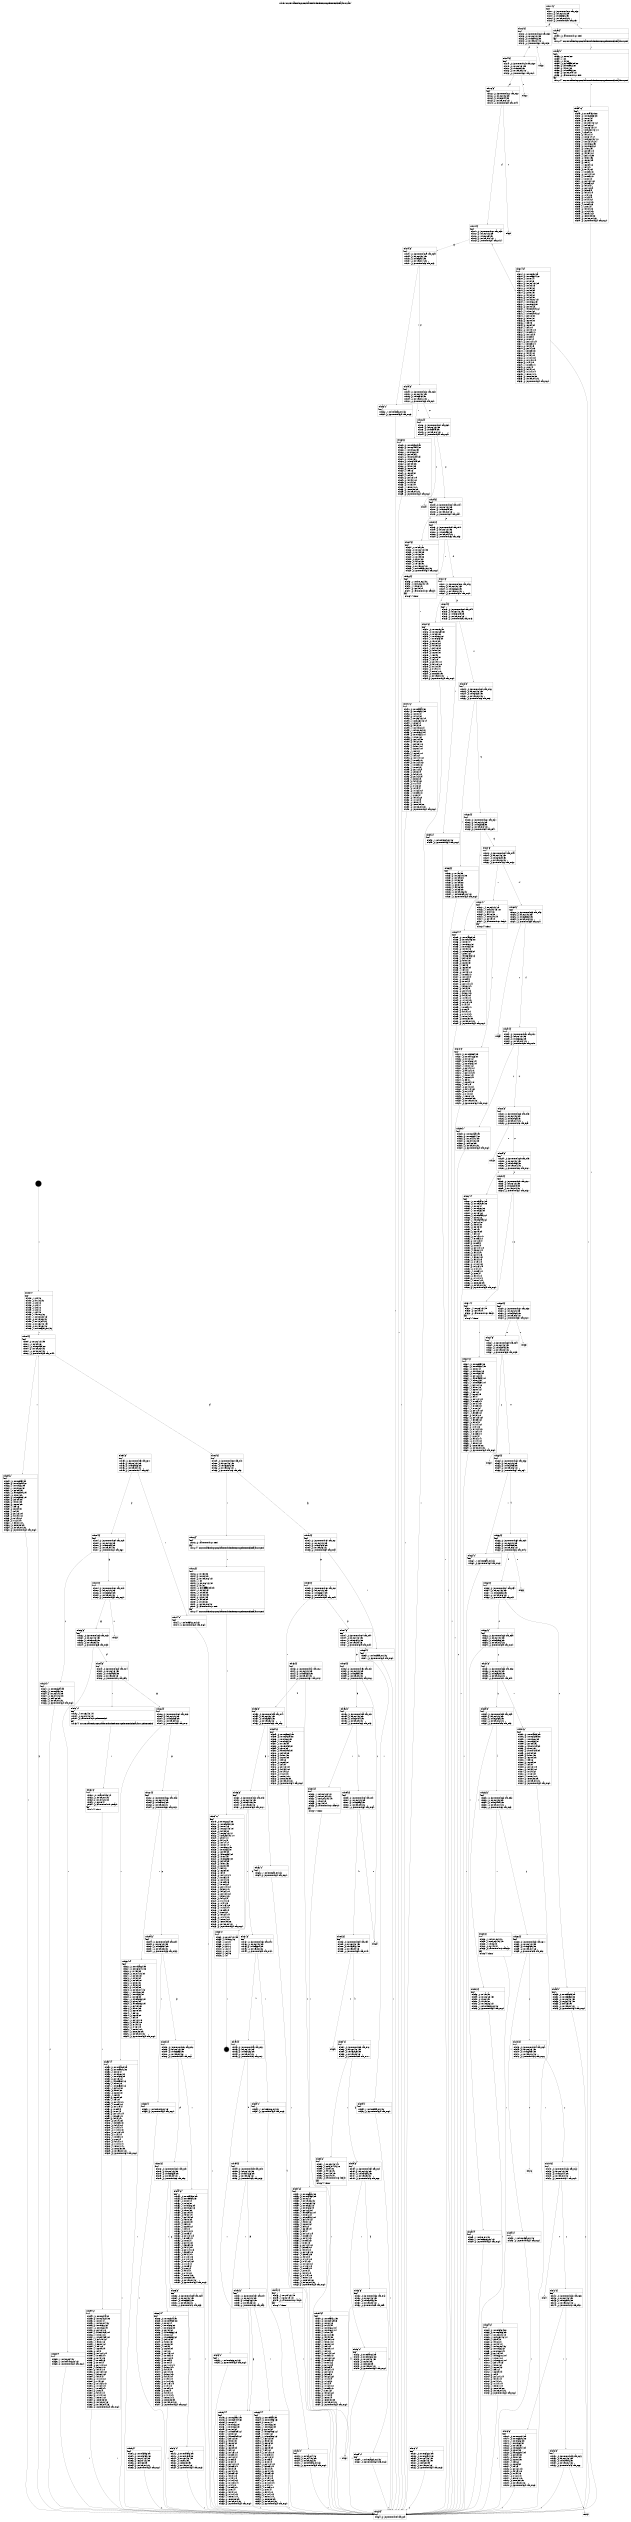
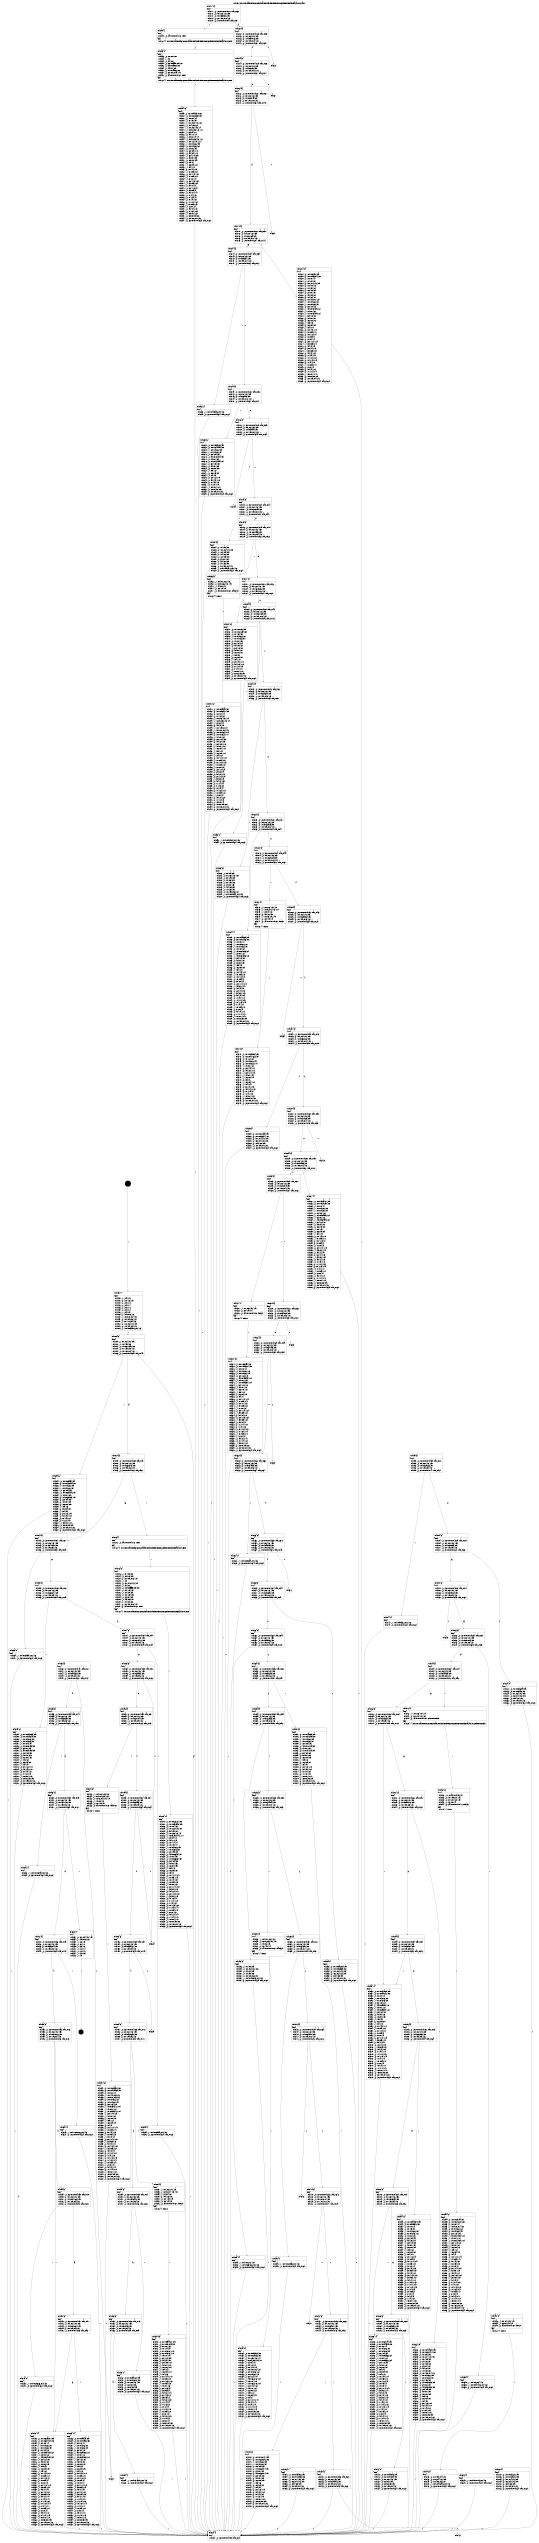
edge "0x40209a [25]" -> "0x4033b5 [12]": now "0x40209a [25]" -> "0x402fa2 [144]"
